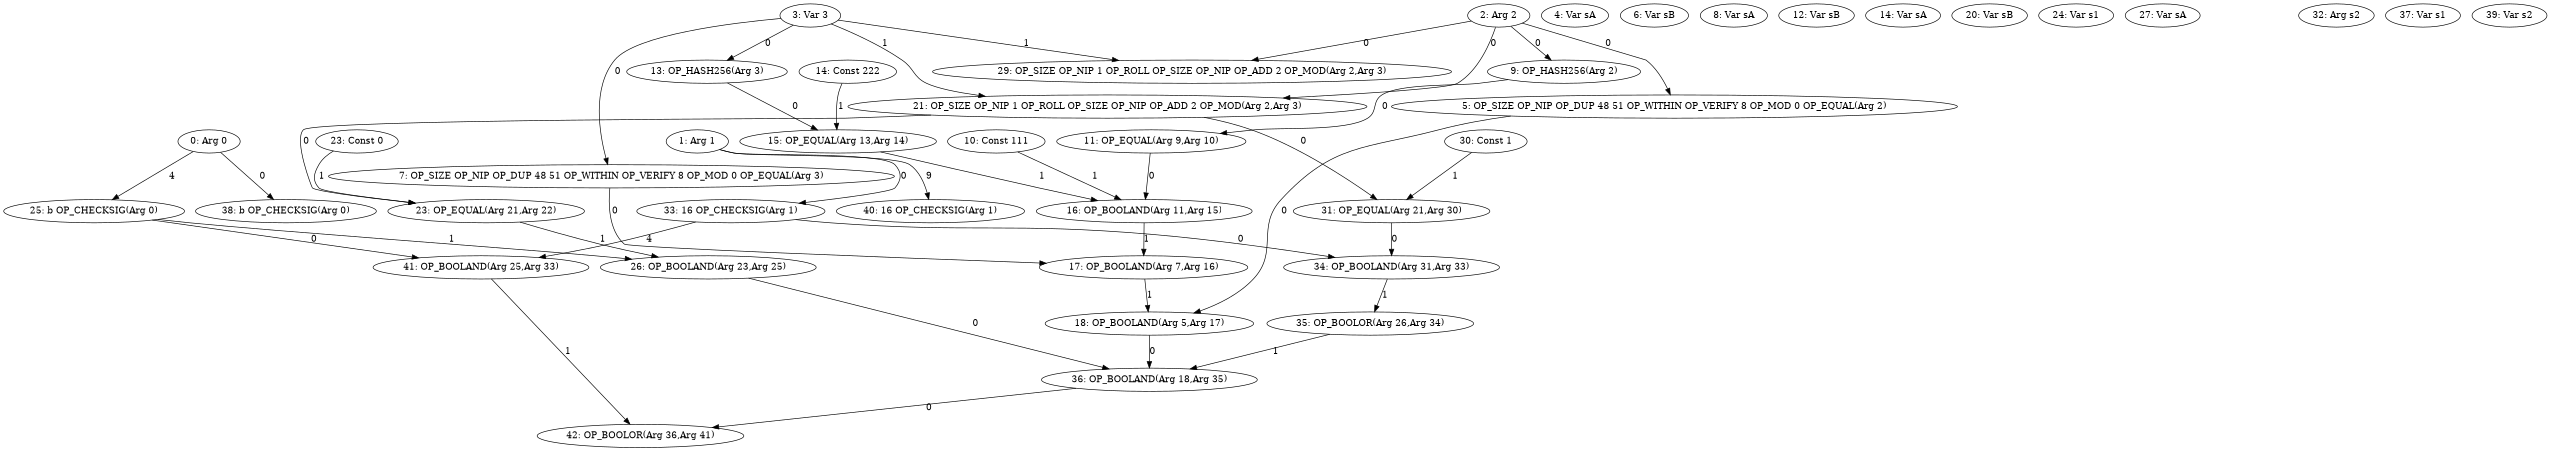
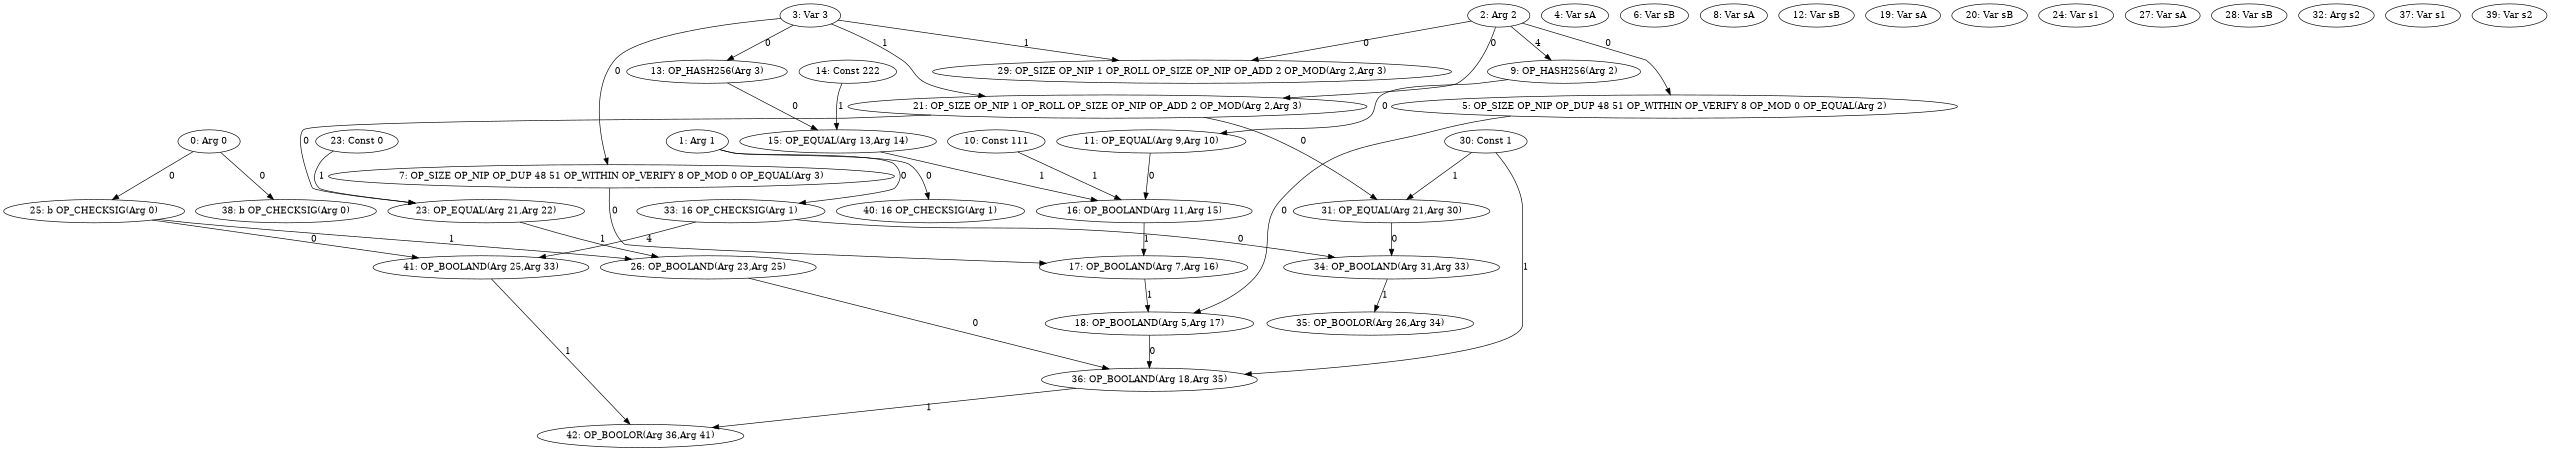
node "14: Var sA": label "14: Var sA" -> "19: Var sA"
node "28: Var sB": added
edge "2: Arg 2" -> "9: OP_HASH256(Arg 2)": label "0" -> "4"
edge "0: Arg 0" -> "25: b OP_CHECKSIG(Arg 0)": label "4" -> "0"
edge "1: Arg 1" -> "40: 16 OP_CHECKSIG(Arg 1)": label "9" -> "0"
edge "35: OP_BOOLOR(Arg 26,Arg 34)" -> "36: OP_BOOLAND(Arg 18,Arg 35)": now "30: Const 1" -> "36: OP_BOOLAND(Arg 18,Arg 35)"
edge "36: OP_BOOLAND(Arg 18,Arg 35)" -> "42: OP_BOOLOR(Arg 36,Arg 41)": label "0" -> "1"
